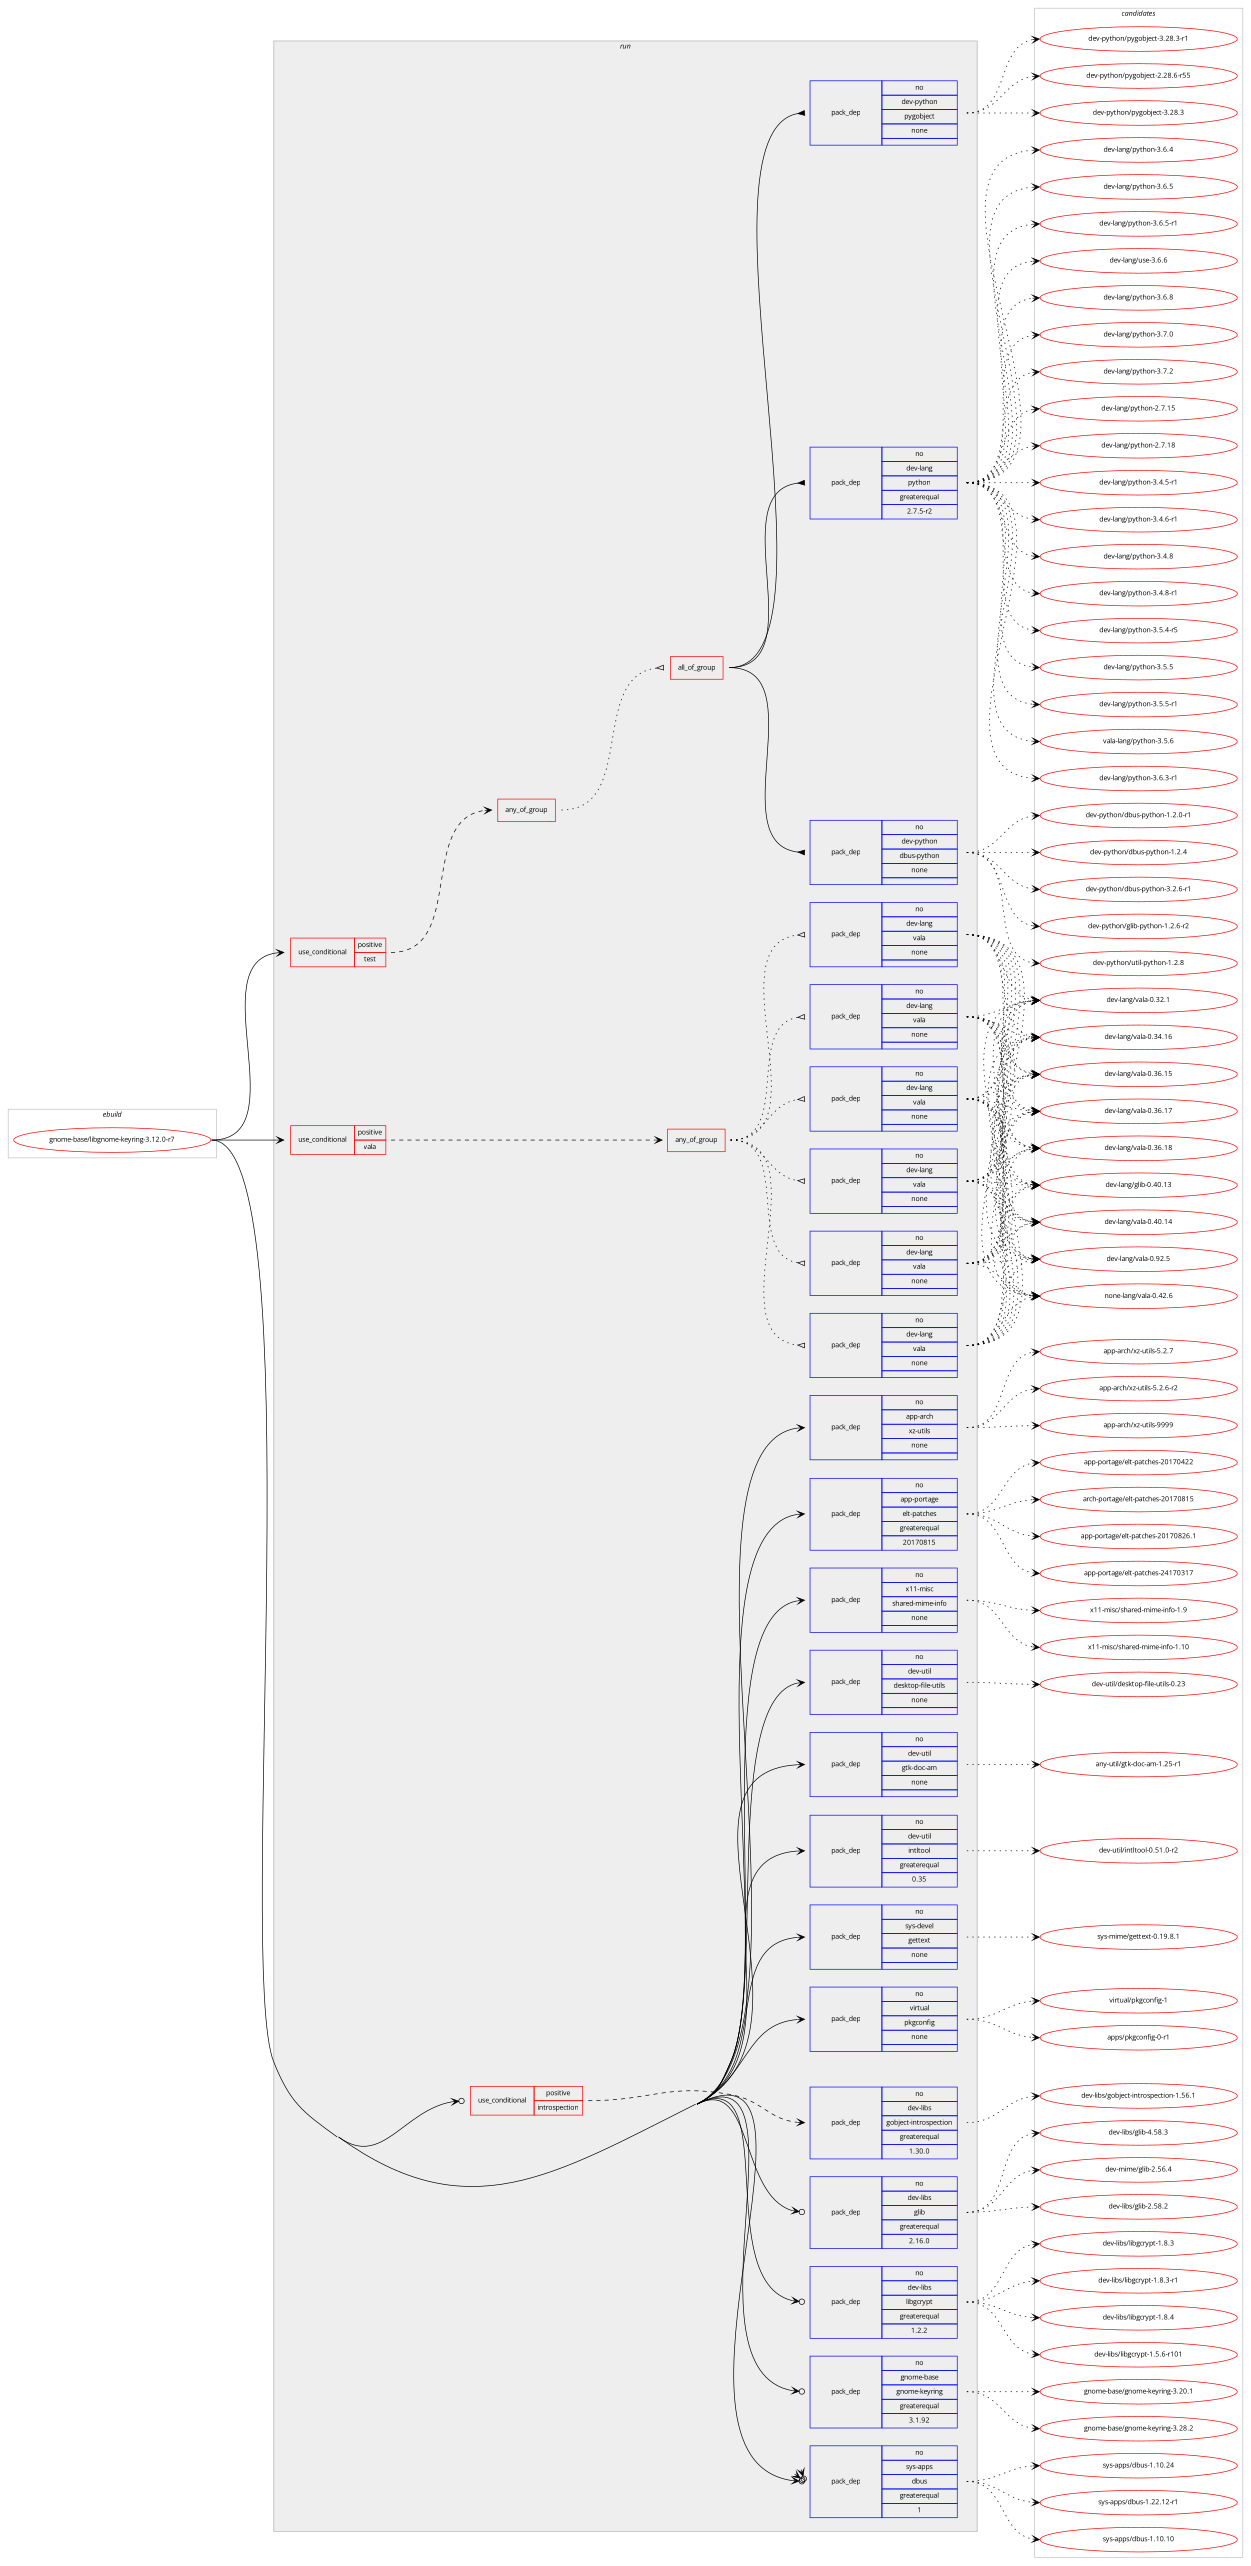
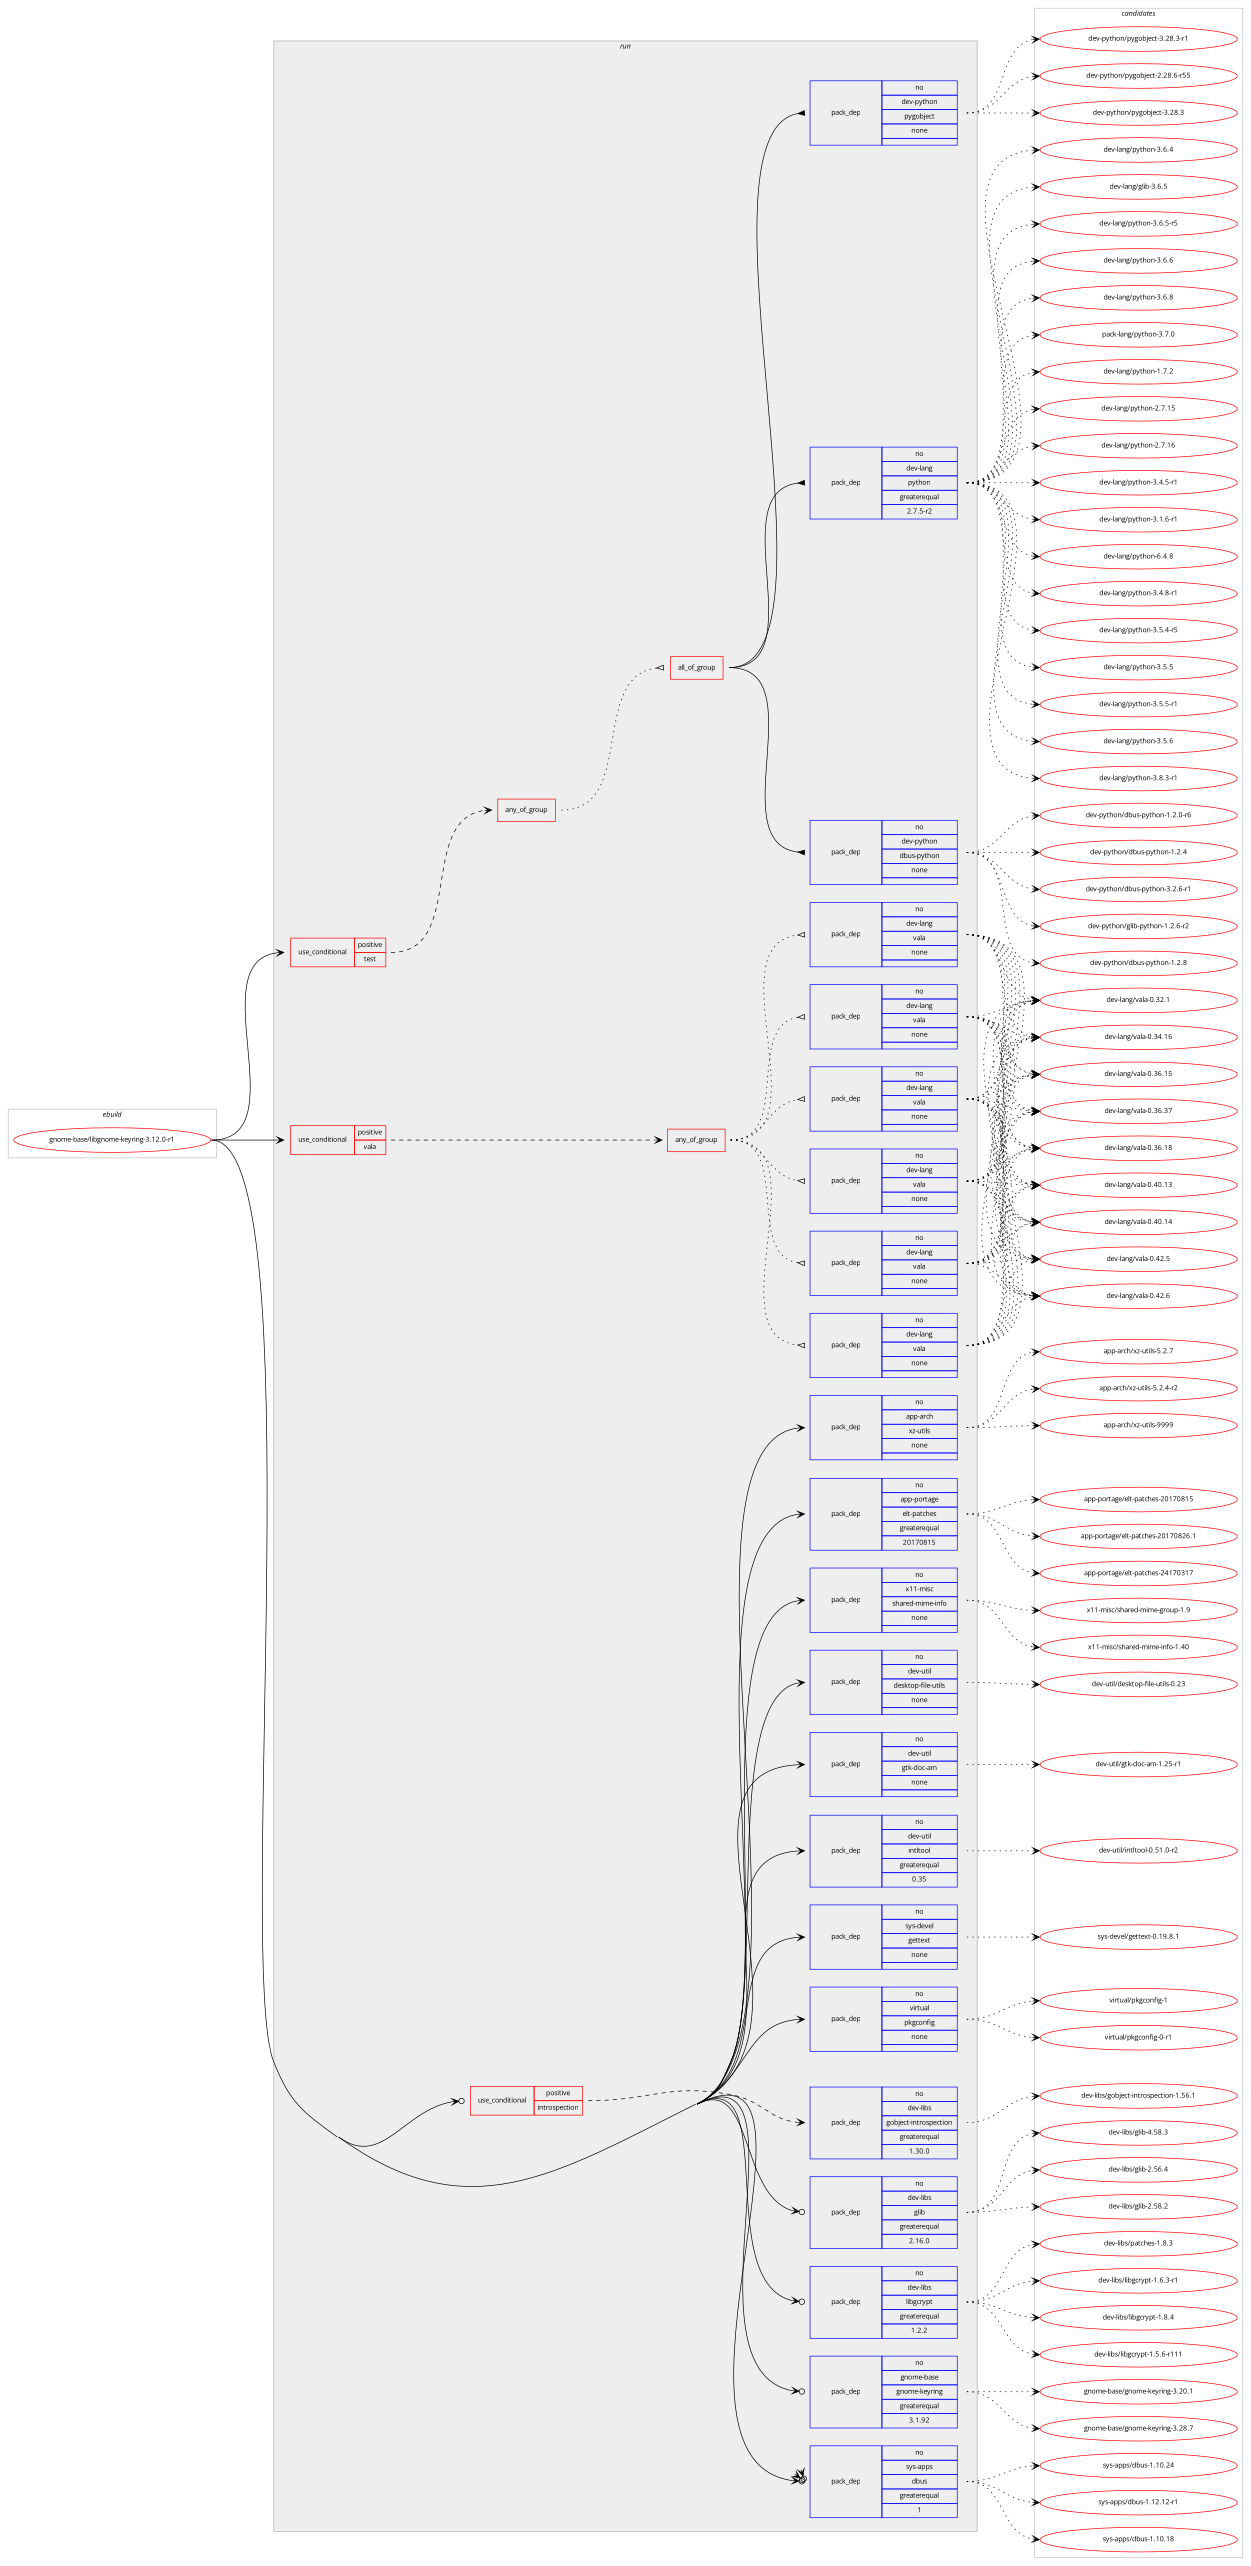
node "dev-lang/python-3.6.5": label "dev-lang/python-3.6.5" -> "dev-lang/glib-3.6.5"
node "dev-lang/python-3.6.5-r1": label "dev-lang/python-3.6.5-r1" -> "dev-lang/python-3.6.5-r5"
node "dev-lang/use-3.6.6": label "dev-lang/use-3.6.6" -> "dev-lang/python-3.6.6"
node "dev-lang/python-3.7.0": label "dev-lang/python-3.7.0" -> "pack-lang/python-3.7.0"
node "dev-lang/python-3.7.2": label "dev-lang/python-3.7.2" -> "dev-lang/python-1.7.2"
node "dev-lang/python-2.7.18": label "dev-lang/python-2.7.18" -> "dev-lang/python-2.7.16"
node "dev-lang/python-3.4.6-r1": label "dev-lang/python-3.4.6-r1" -> "dev-lang/python-3.1.6-r1"
node "dev-lang/python-3.4.8": label "dev-lang/python-3.4.8" -> "dev-lang/python-6.4.8"
node "vala-lang/python-3.5.6": label "vala-lang/python-3.5.6" -> "dev-lang/python-3.5.6"
node "dev-lang/python-3.6.3-r1": label "dev-lang/python-3.6.3-r1" -> "dev-lang/python-3.8.3-r1"
node "dev-python/dbus-python-1.2.0-r1": label "dev-python/dbus-python-1.2.0-r1" -> "dev-python/dbus-python-1.2.0-r6"
node "dev-python/util-python-1.2.8": label "dev-python/util-python-1.2.8" -> "dev-python/dbus-python-1.2.8"
node "dev-lang/vala-0.36.17": label "dev-lang/vala-0.36.17" -> "dev-lang/vala-0.36.37"
node "gnome-base/libgnome-keyring-3.12.0-r7": label "gnome-base/libgnome-keyring-3.12.0-r7" -> "gnome-base/libgnome-keyring-3.12.0-r1"
node "dev-lang/glib-0.40.13": label "dev-lang/glib-0.40.13" -> "dev-lang/vala-0.40.13"
node "dev-lang/vala-0.92.5": label "dev-lang/vala-0.92.5" -> "dev-lang/vala-0.42.5"
node "none-lang/vala-0.42.6": label "none-lang/vala-0.42.6" -> "dev-lang/vala-0.42.6"
node "app-arch/xz-utils-5.2.6-r2": label "app-arch/xz-utils-5.2.6-r2" -> "app-arch/xz-utils-5.2.4-r2"
node "app-portage/elt-patches-20170422": removed
node "arch-portage/elt-patches-20170815": label "arch-portage/elt-patches-20170815" -> "app-portage/elt-patches-20170815"
node "x11-misc/shared-mime-info-1.9": label "x11-misc/shared-mime-info-1.9" -> "x11-misc/shared-mime-group-1.9"
node "x11-misc/shared-mime-info-1.10": label "x11-misc/shared-mime-info-1.10" -> "x11-misc/shared-mime-info-1.40"
node "any-util/gtk-doc-am-1.25-r1": label "any-util/gtk-doc-am-1.25-r1" -> "dev-util/gtk-doc-am-1.25-r1"
node "sys-mime/gettext-0.19.8.1": label "sys-mime/gettext-0.19.8.1" -> "sys-devel/gettext-0.19.8.1"
node "apps/pkgconfig-0-r1": label "apps/pkgconfig-0-r1" -> "virtual/pkgconfig-0-r1"
node "dev-mime/glib-2.56.4": label "dev-mime/glib-2.56.4" -> "dev-libs/glib-2.56.4"
node "dev-libs/libgcrypt-1.8.3": label "dev-libs/libgcrypt-1.8.3" -> "dev-libs/patches-1.8.3"
node "dev-libs/libgcrypt-1.8.3-r1": label "dev-libs/libgcrypt-1.8.3-r1" -> "dev-libs/libgcrypt-1.6.3-r1"
node "dev-libs/libgcrypt-1.5.6-r101": label "dev-libs/libgcrypt-1.5.6-r101" -> "dev-libs/libgcrypt-1.5.6-r111"
node "gnome-base/gnome-keyring-3.28.2": label "gnome-base/gnome-keyring-3.28.2" -> "gnome-base/gnome-keyring-3.28.7"
node "sys-apps/dbus-1.22.12-r1": label "sys-apps/dbus-1.22.12-r1" -> "sys-apps/dbus-1.12.12-r1"
node "sys-apps/dbus-1.10.10": label "sys-apps/dbus-1.10.10" -> "sys-apps/dbus-1.10.18"
